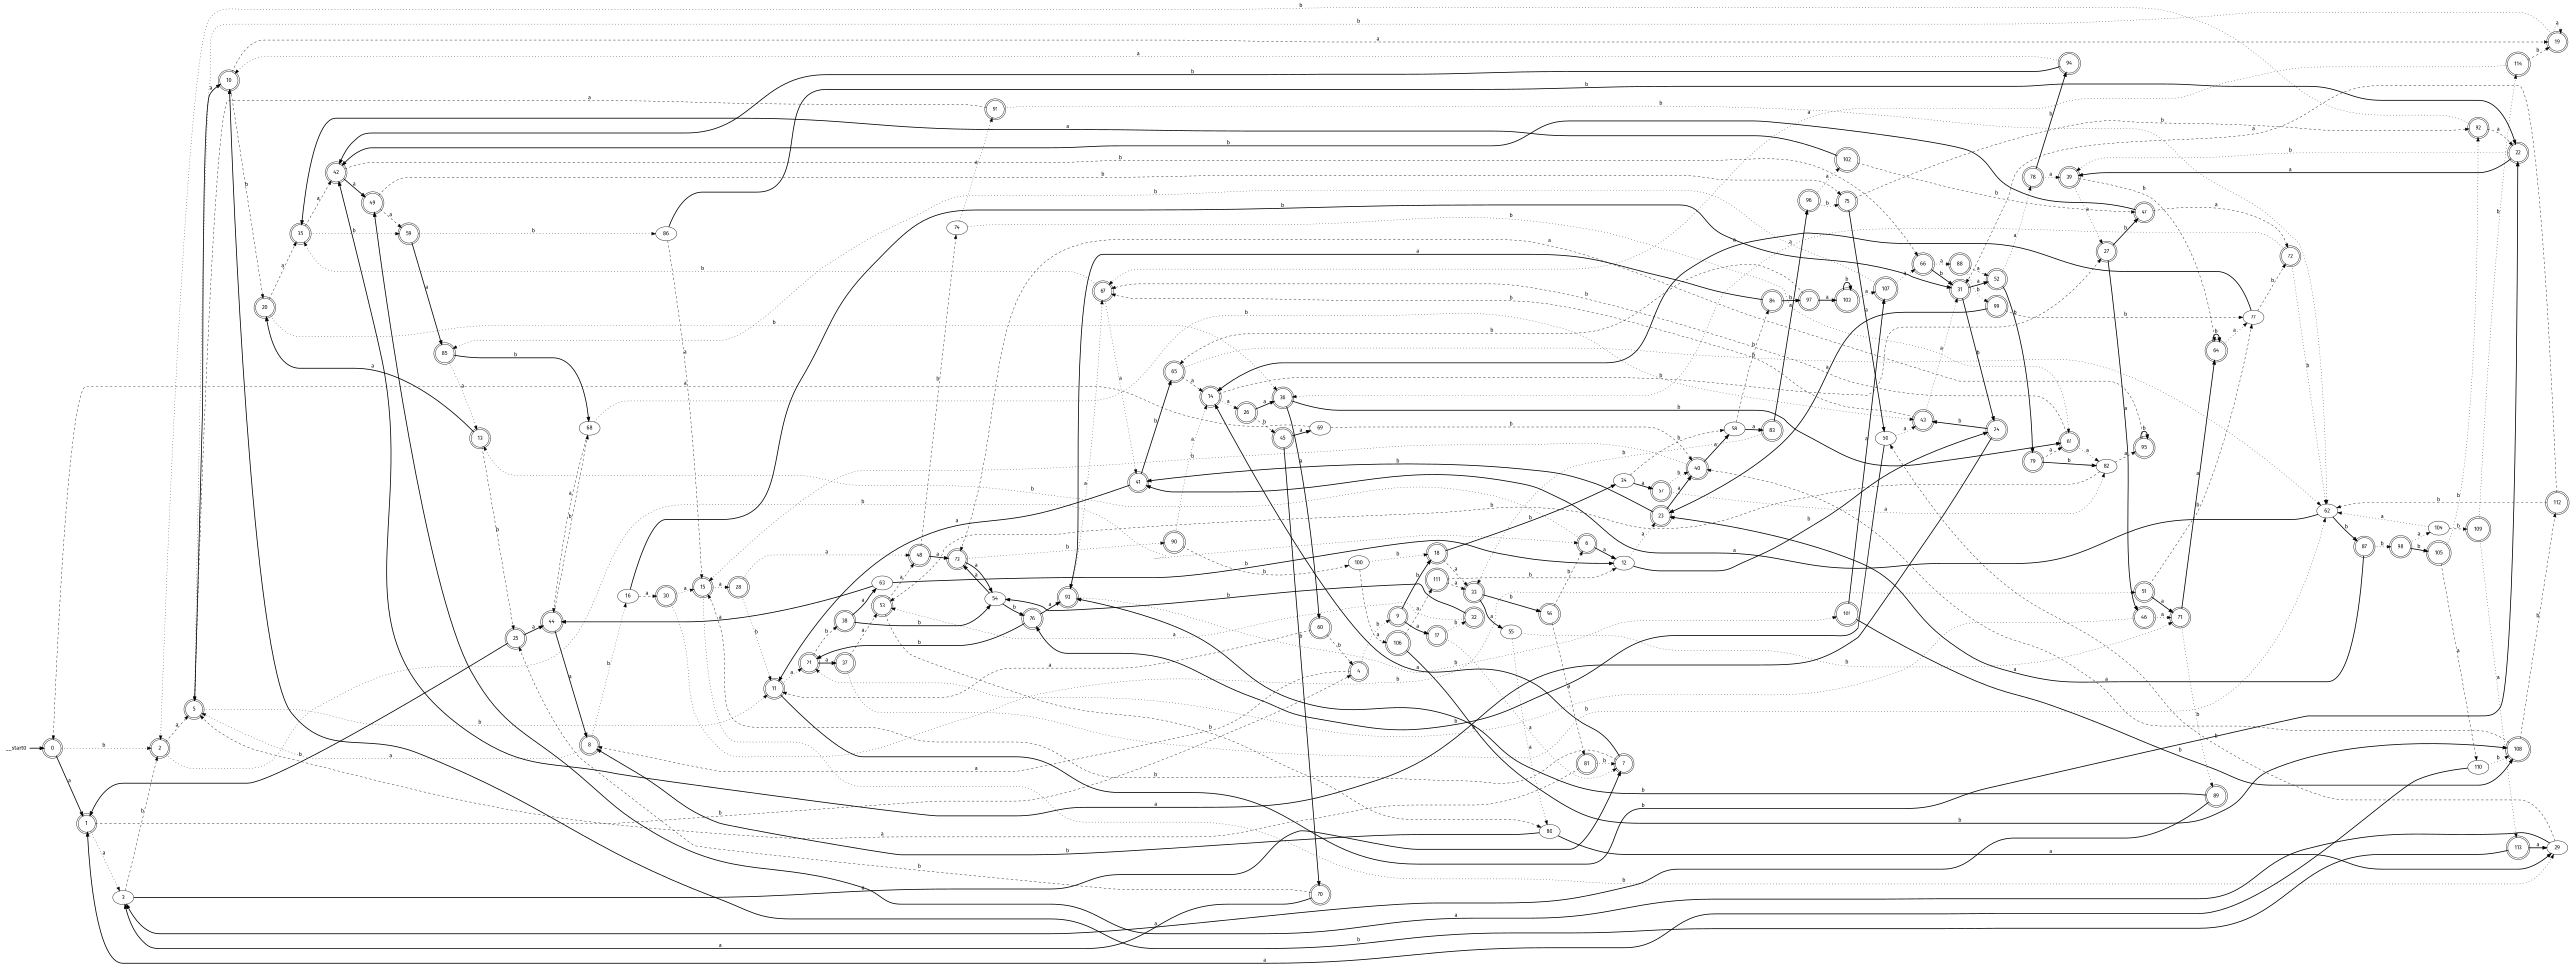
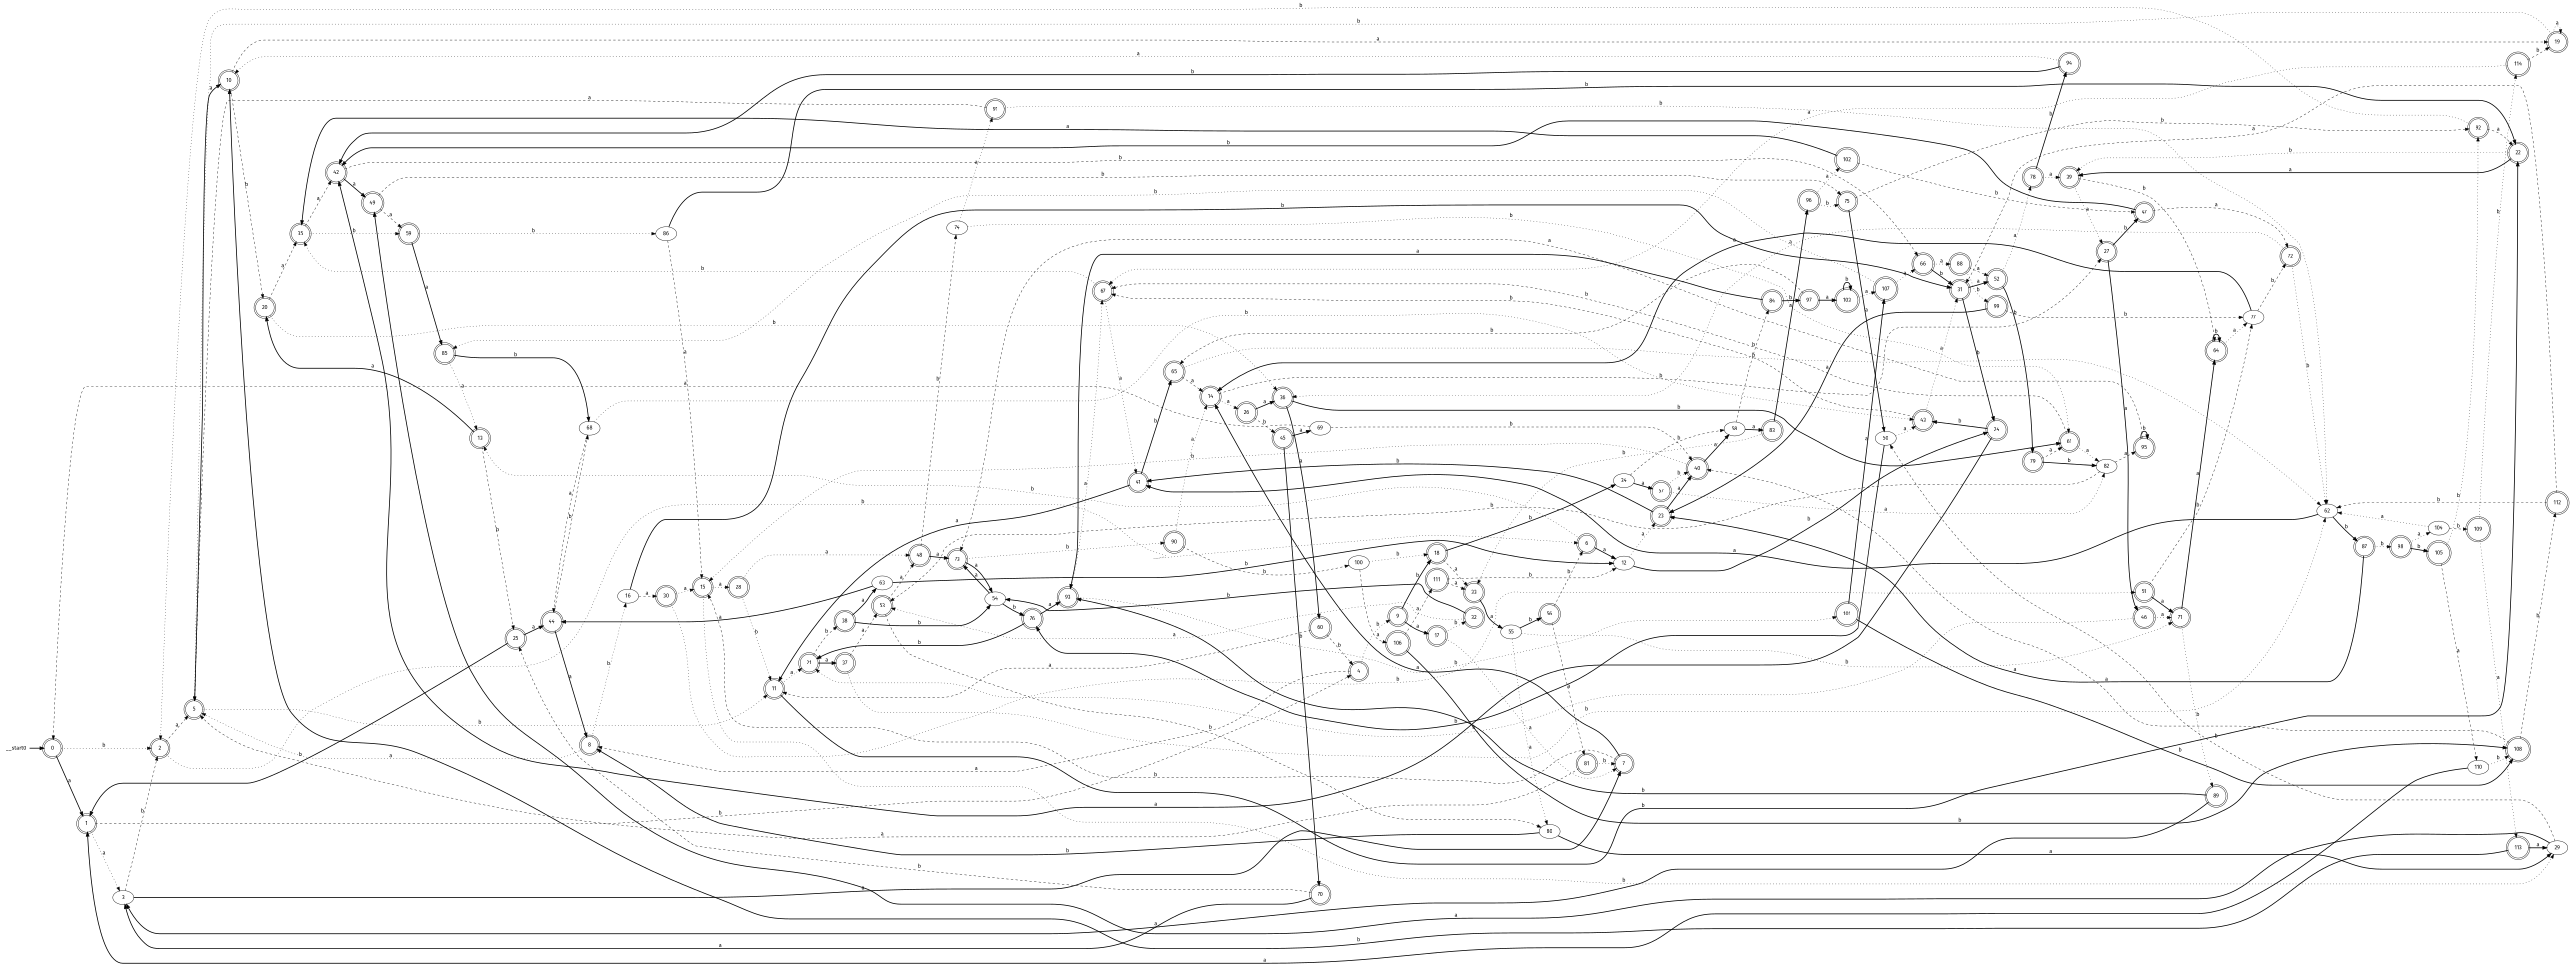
edge "33" -> "56": now "55" -> "56"
